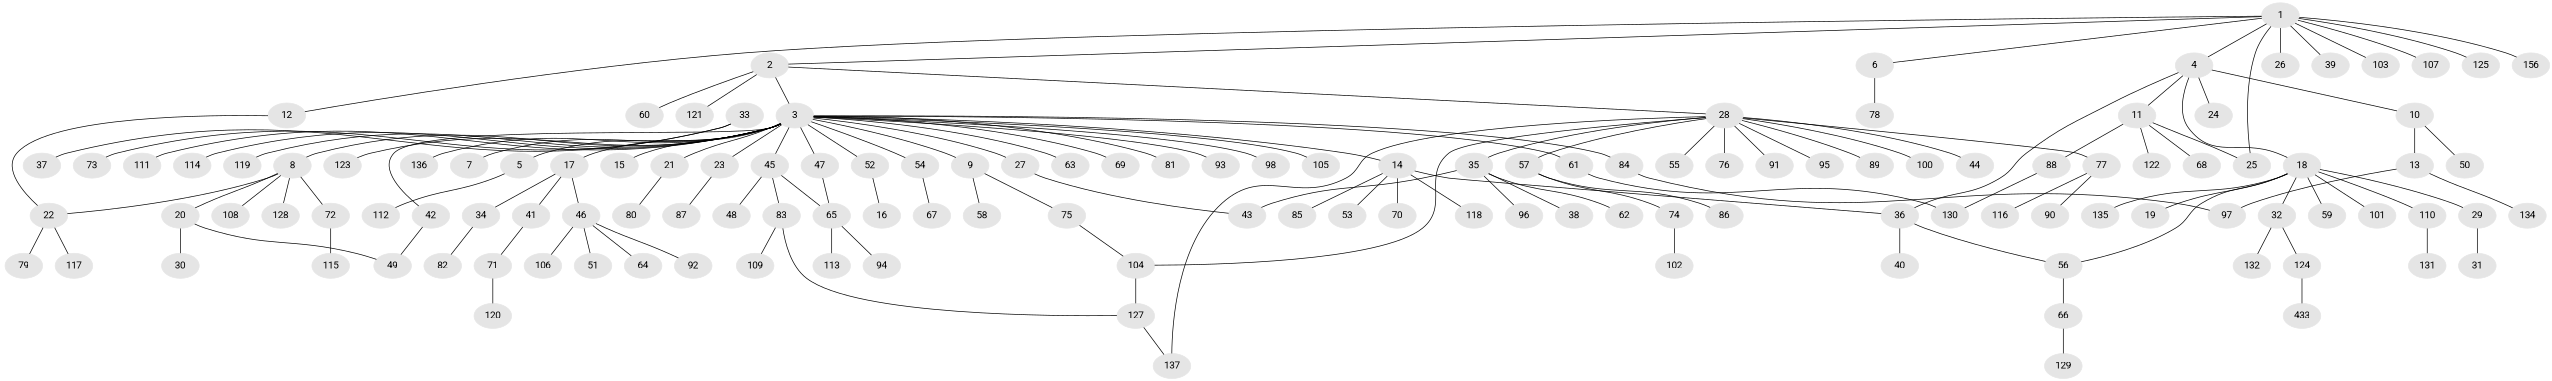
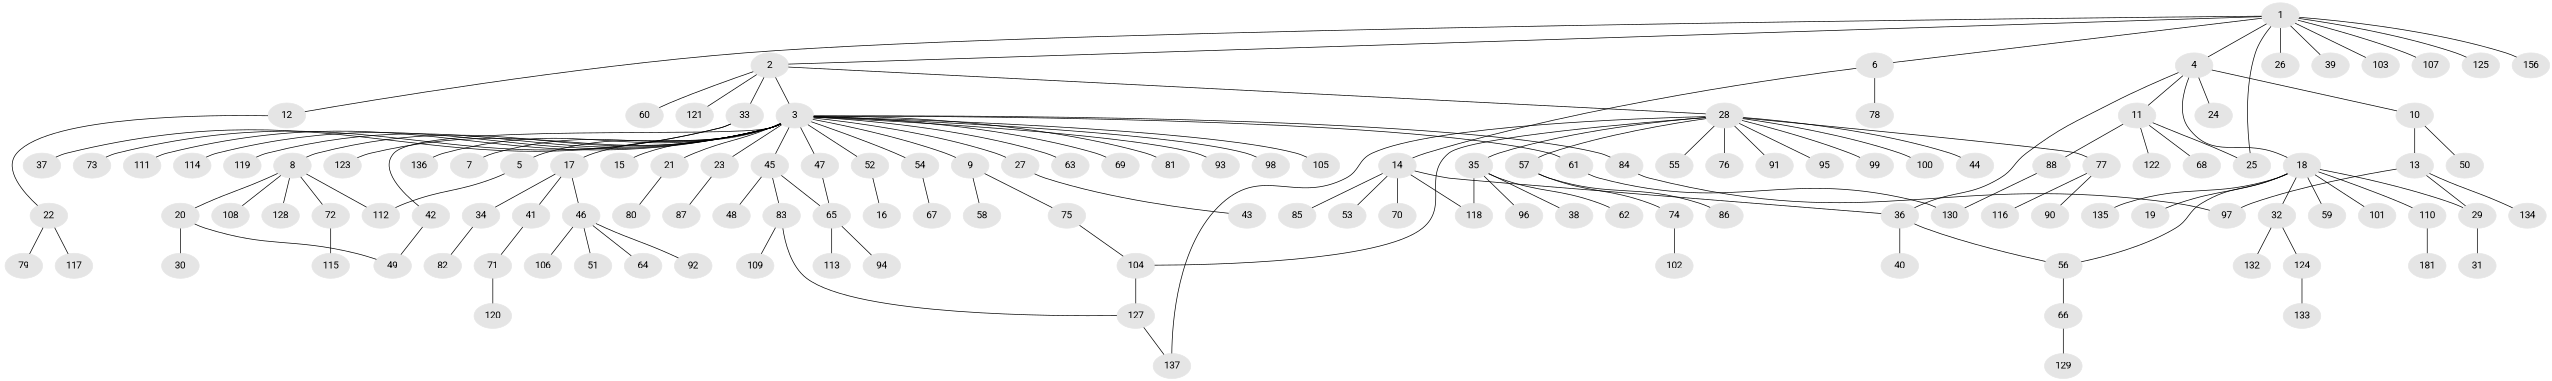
edge "2" -- "33": added
edge "3" -- "14": now "6" -- "14"
node "89": label "89" -> "99"
edge "35" -- "43": now "35" -- "118"
edge "13" -- "29": added
edge "8" -- "22": now "8" -- "112"
node "131": label "131" -> "181"
node "433": label "433" -> "133"
